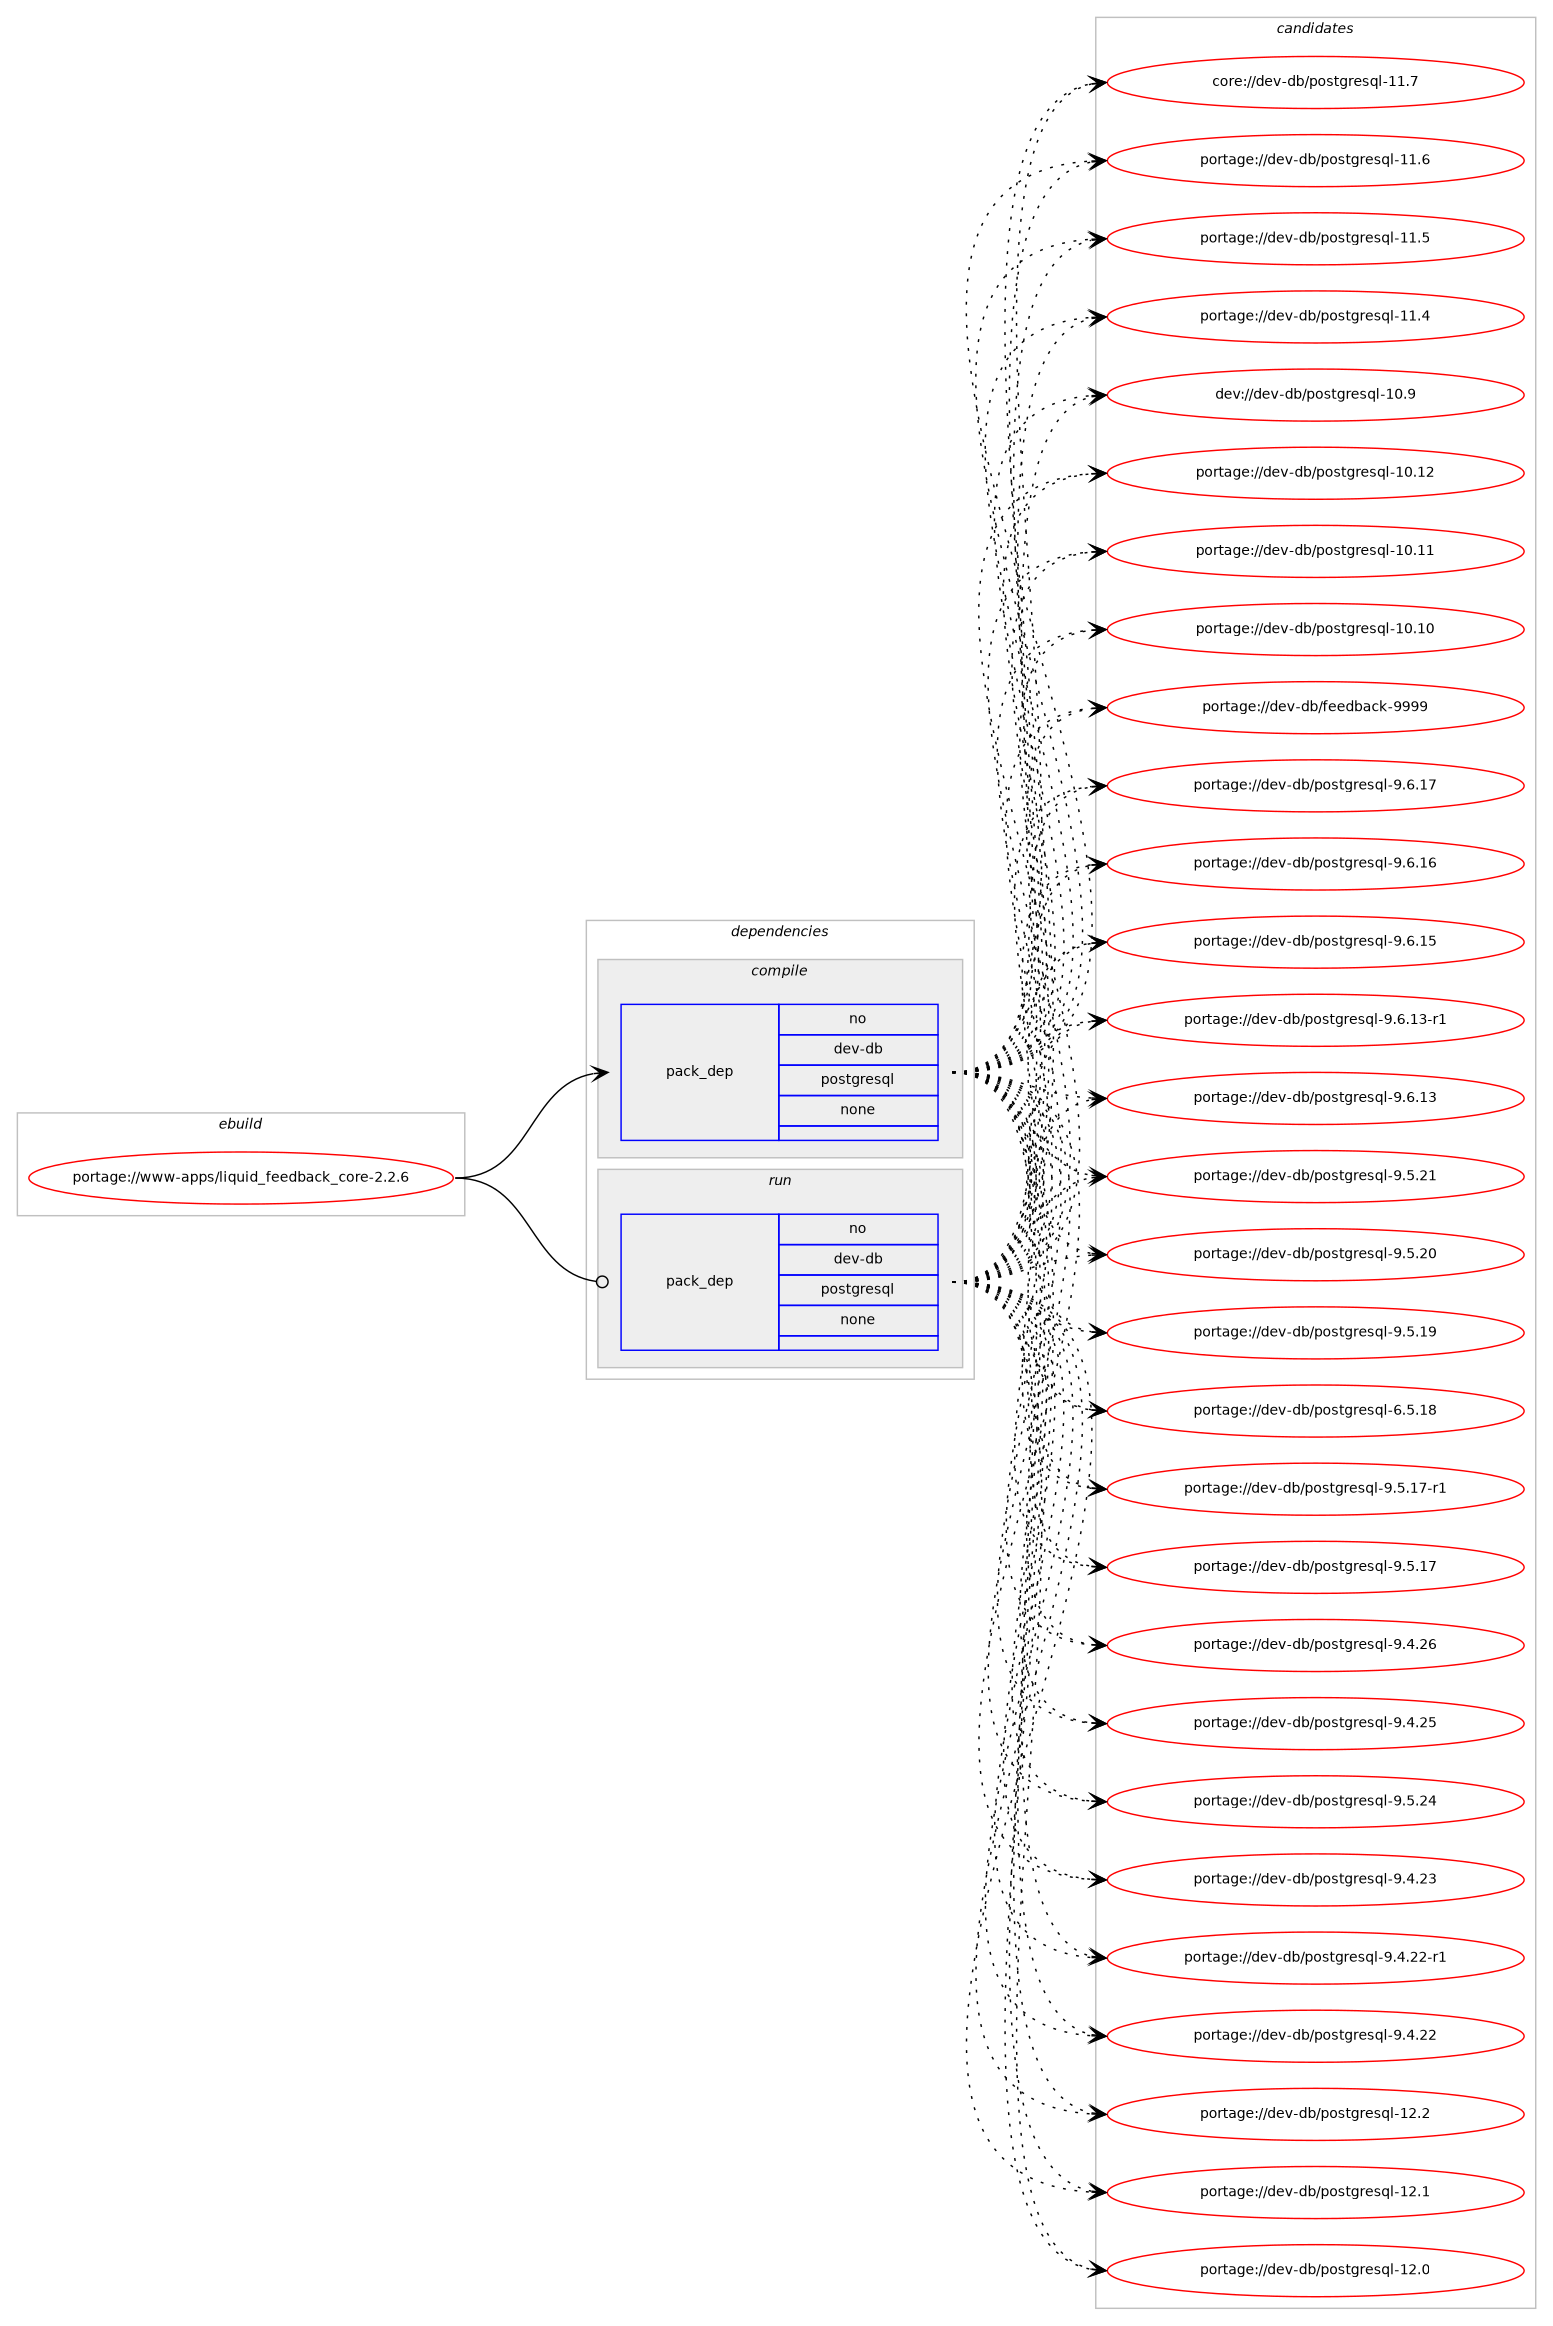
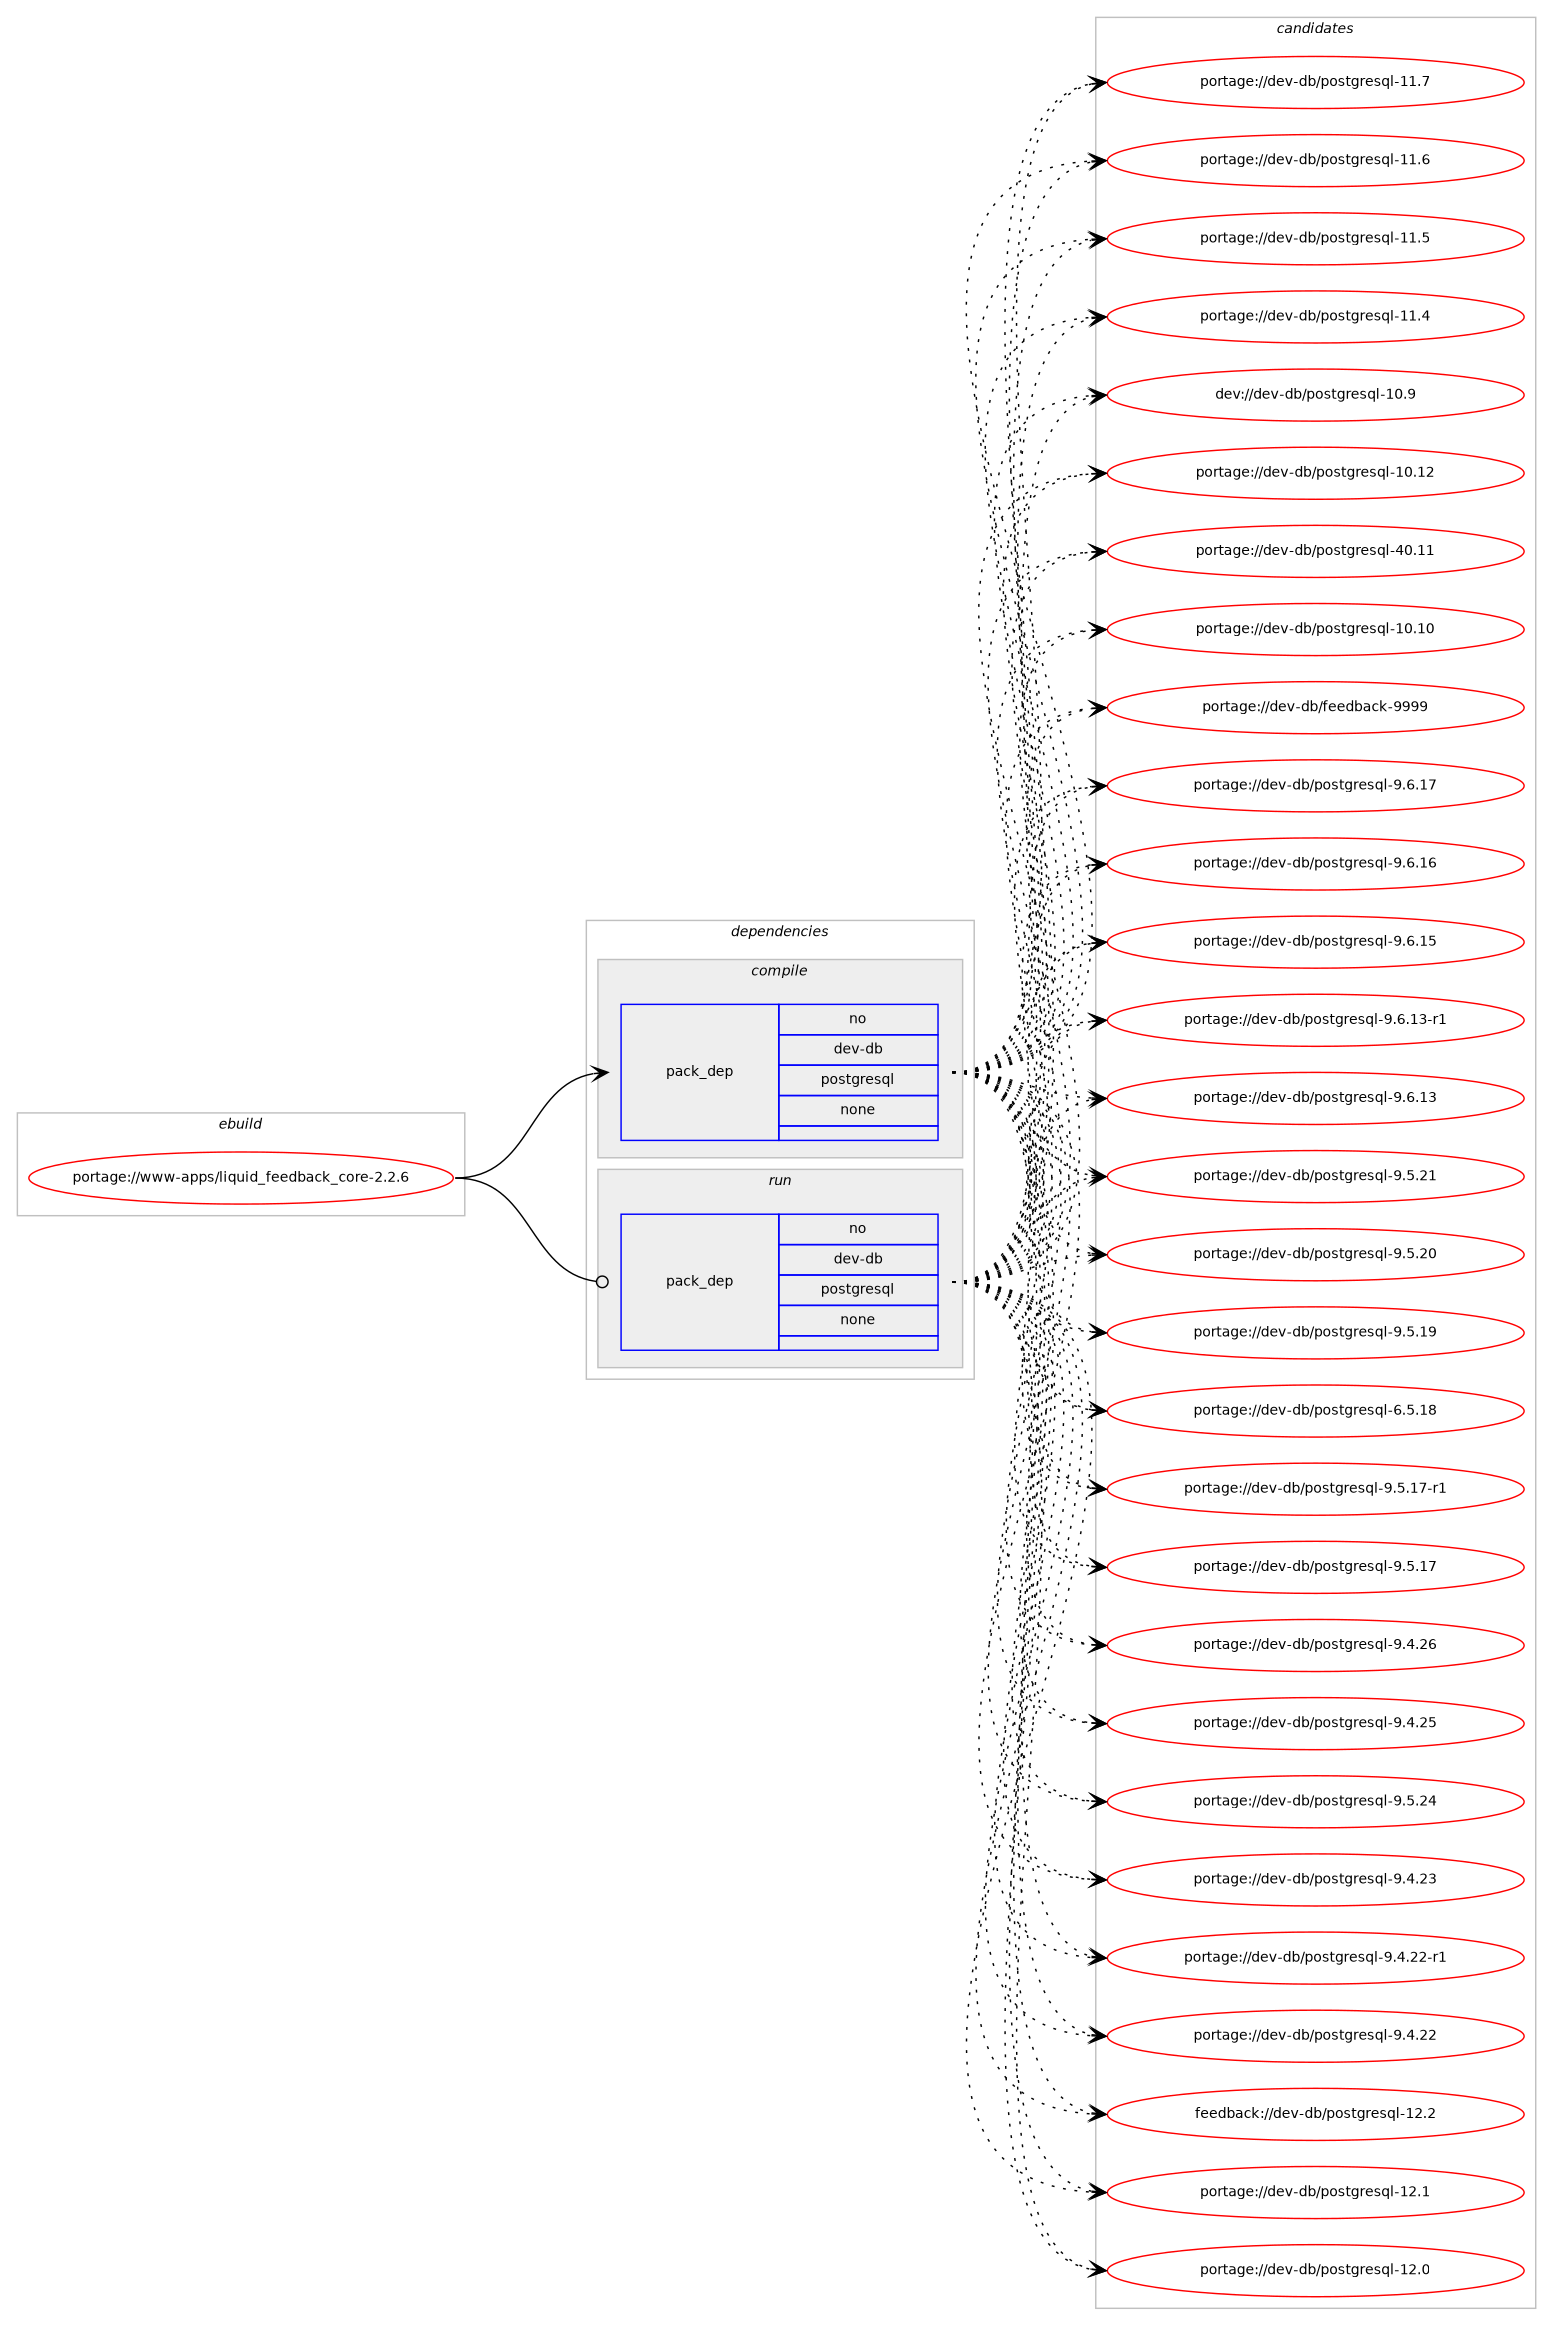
node "core://dev-db/postgresql-11.7": label "core://dev-db/postgresql-11.7" -> "portage://dev-db/postgresql-11.7"
node "portage://dev-db/postgresql-10.11": label "portage://dev-db/postgresql-10.11" -> "portage://dev-db/postgresql-40.11"
node "portage://dev-db/postgresql-12.2": label "portage://dev-db/postgresql-12.2" -> "feedback://dev-db/postgresql-12.2"
